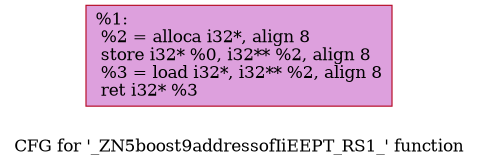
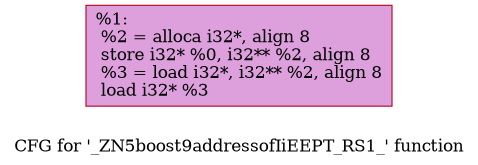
node "%1:": text "ret i32* %3" -> "load i32* %3"
